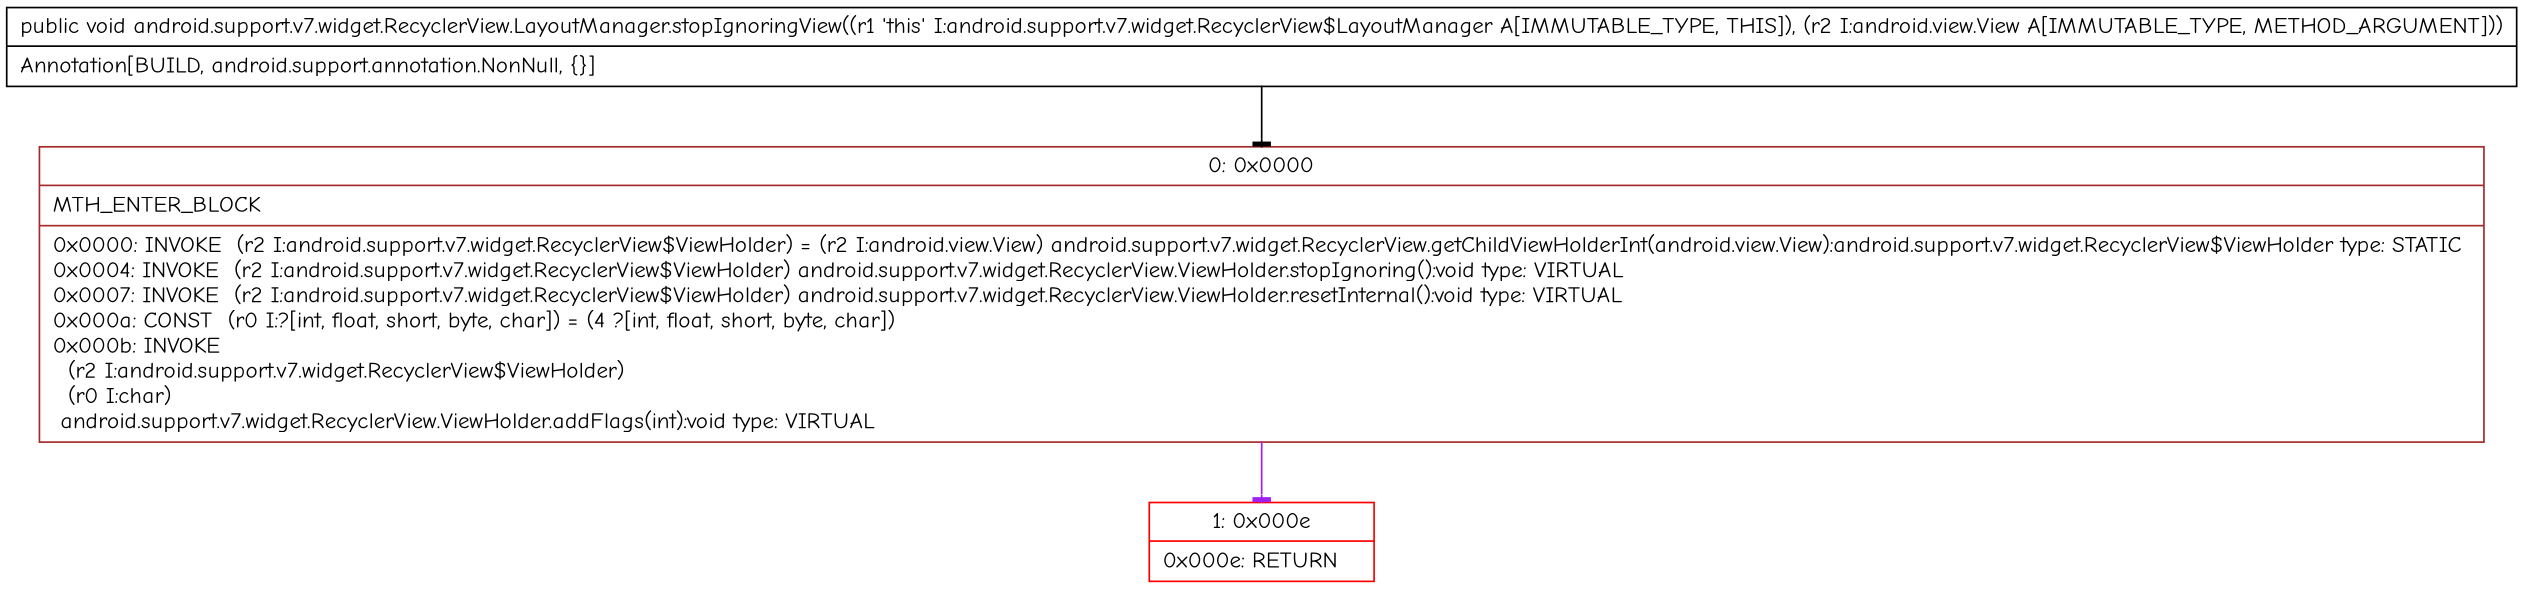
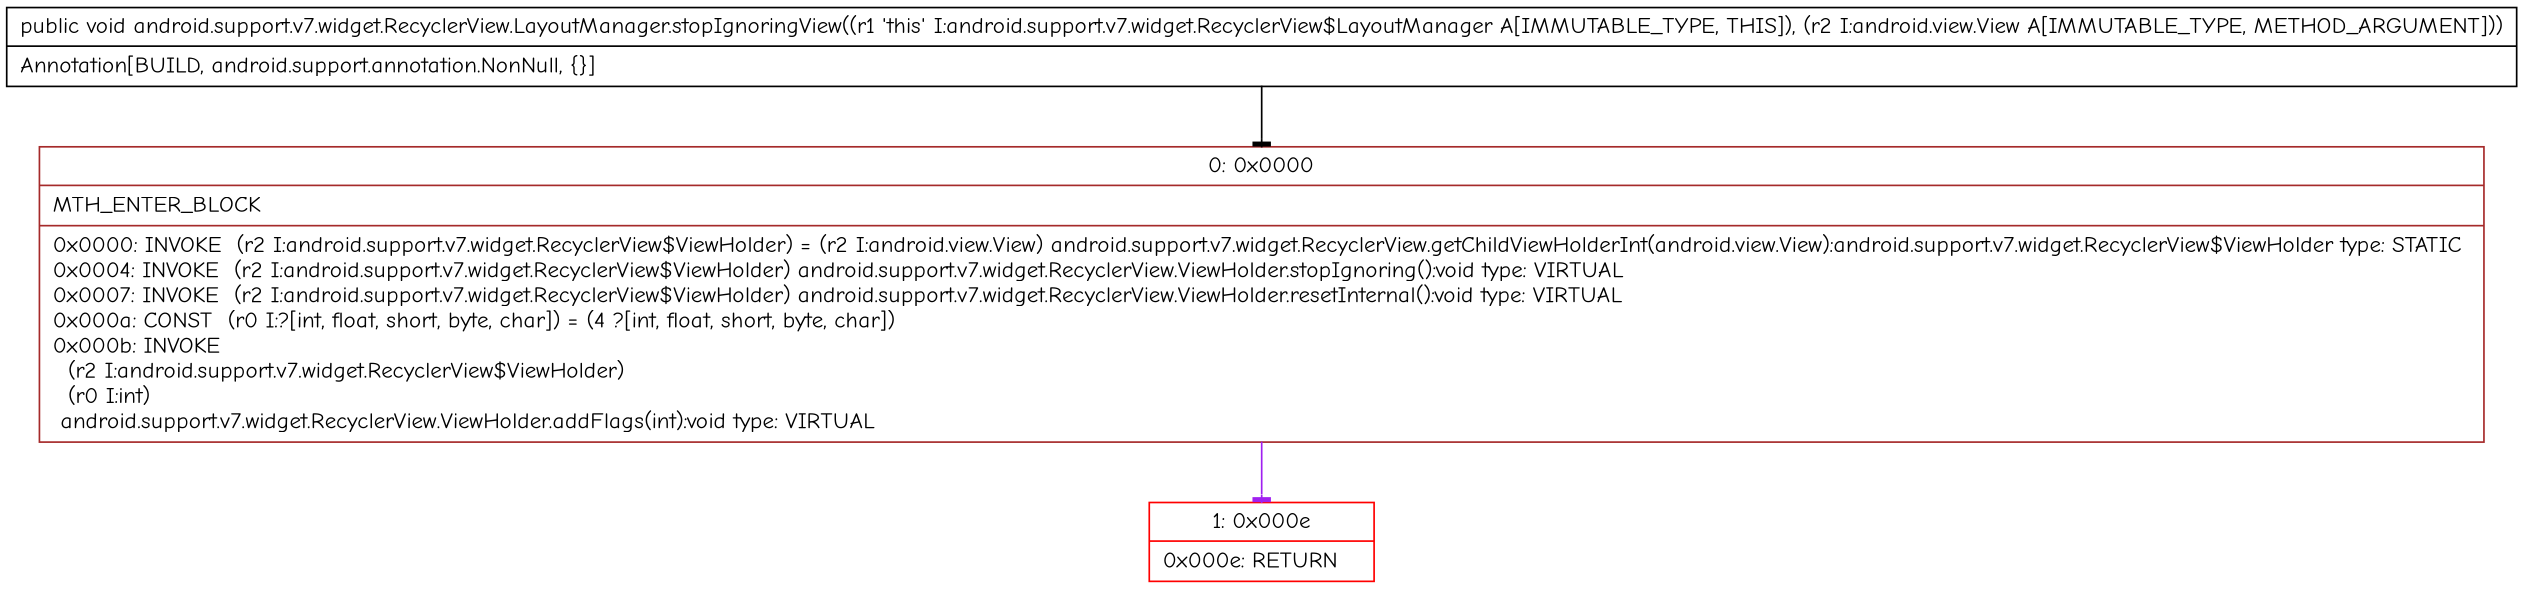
node "0: 0x0000": text "(r0 I:char)" -> "(r0 I:int)"
